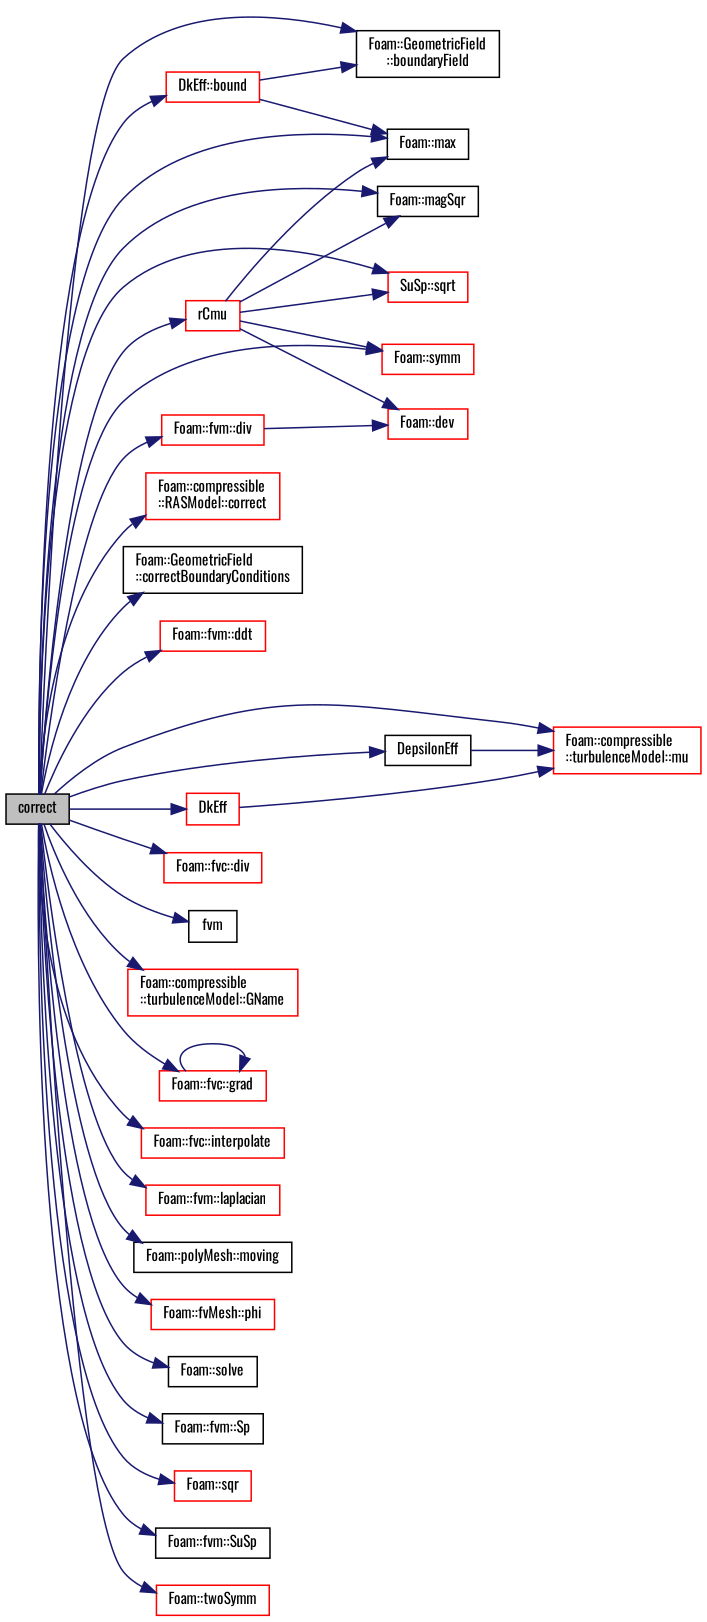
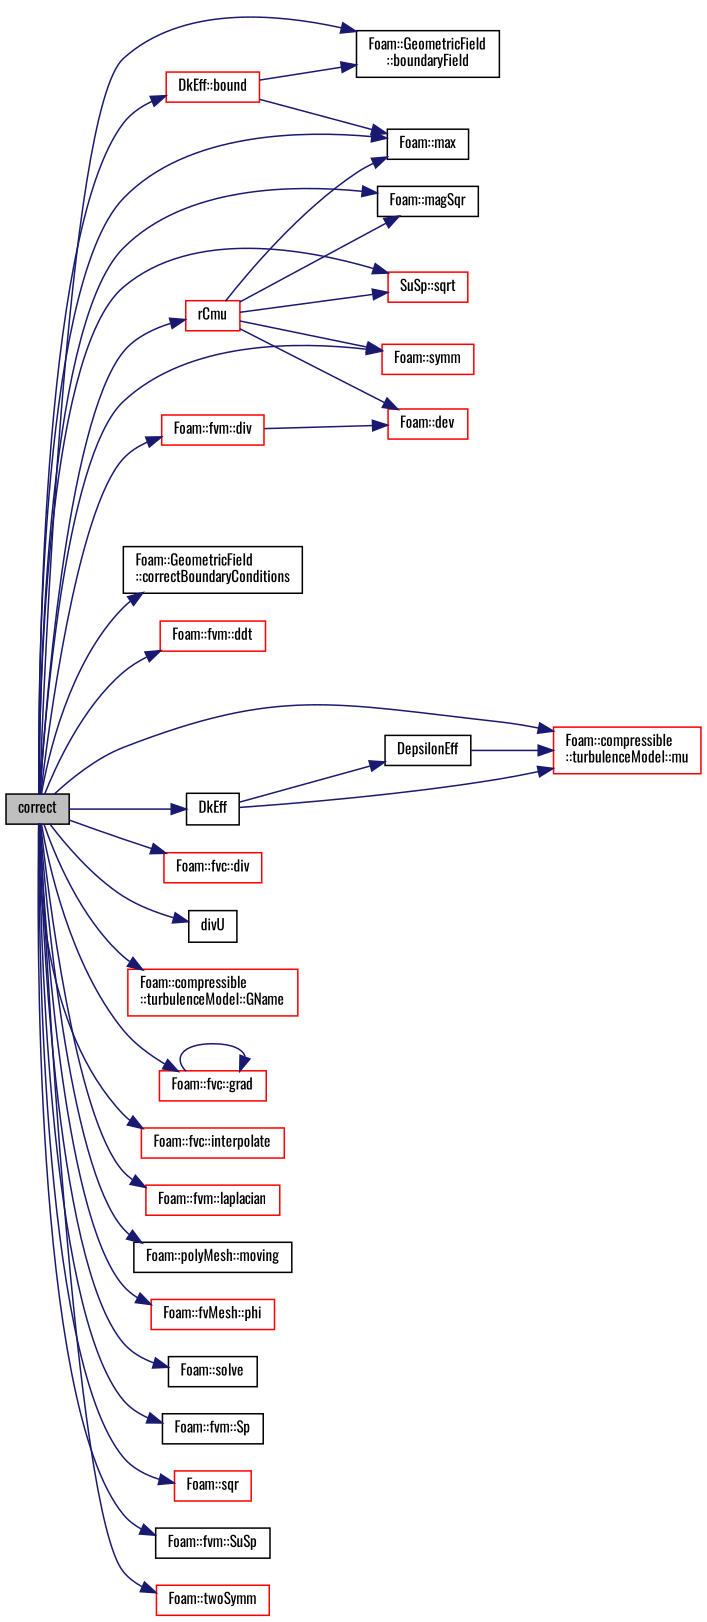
node "Foam::compressible ::RASModel::correct": removed
edge "correct" -> "DepsilonEff": now "DkEff" -> "DepsilonEff"
node "DkEff": color red -> black
node "fvm": label "fvm" -> "divU"
